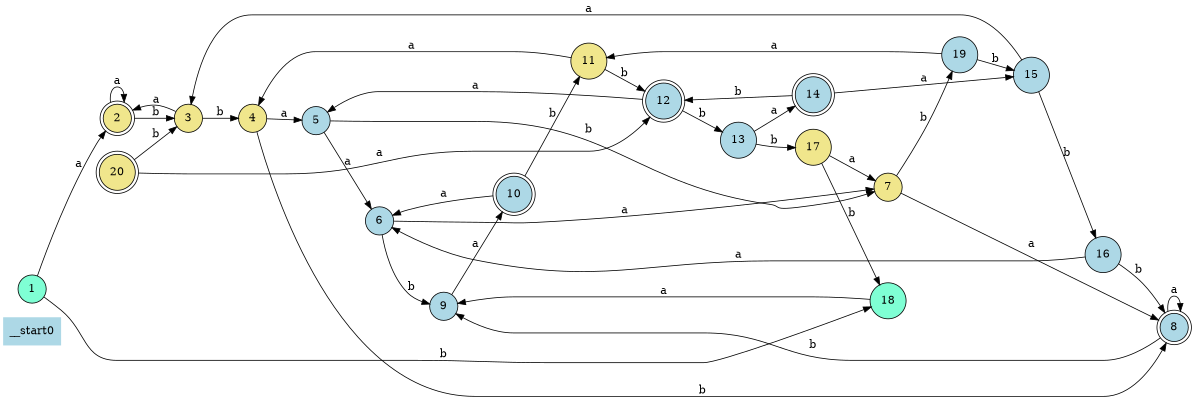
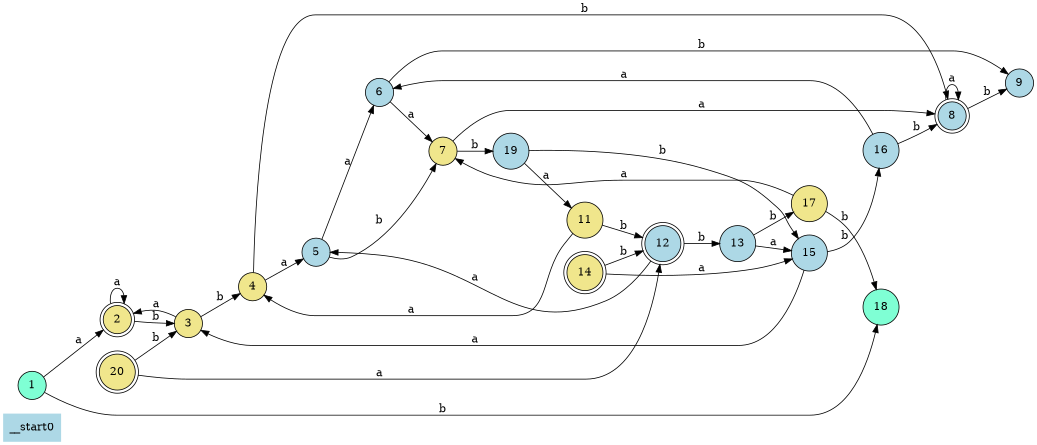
node "14": fillcolor lightblue -> khaki
edge "13" -> "14": now "13" -> "15"
node "10": removed
edge "18" -> "9": removed, label "a"
